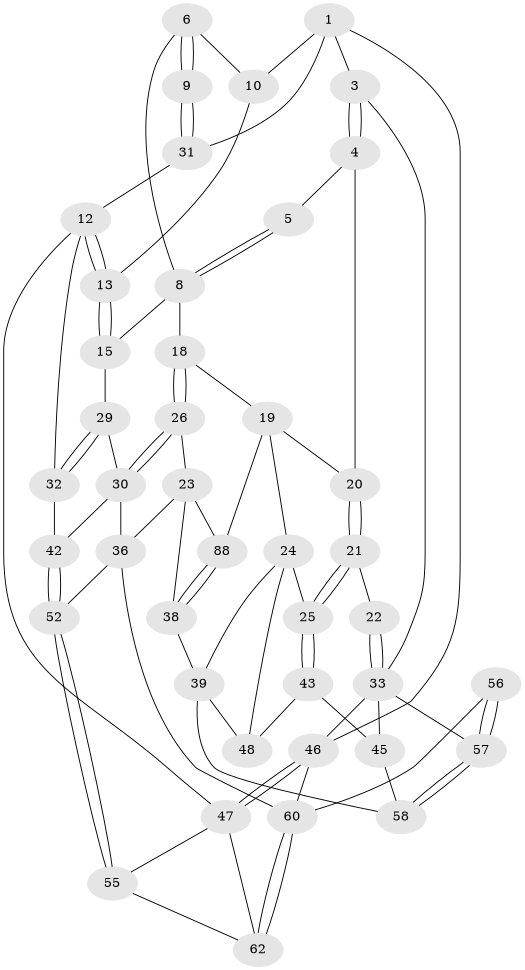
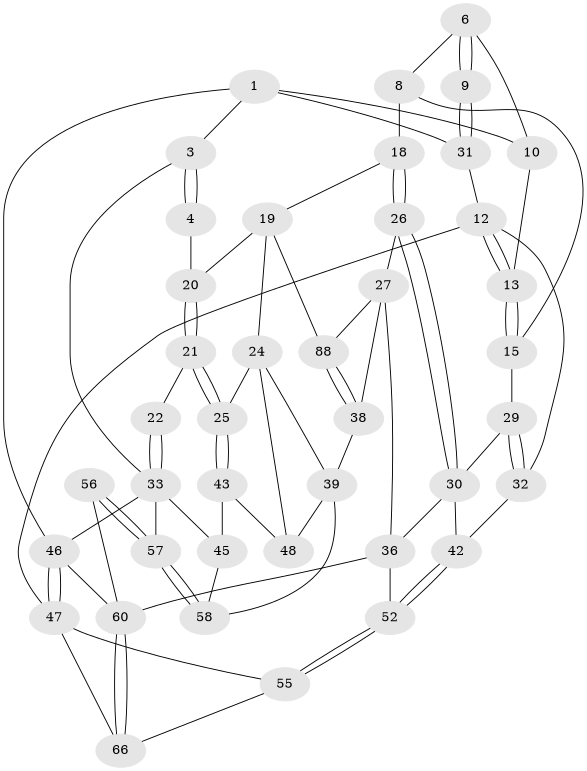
node "5": removed
node "23": label "23" -> "27"
node "62": label "62" -> "66"
